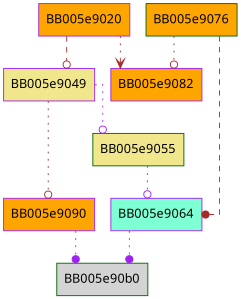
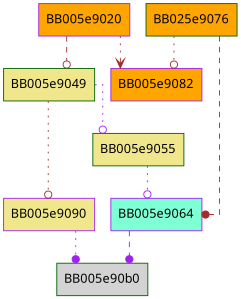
node "BB005e9076": label "BB005e9076" -> "BB025e9076"
node "BB005e9049": color purple -> darkgreen
node "BB005e9090": fillcolor orange -> khaki
edge "BB005e9064" -> "BB005e90b0": style dotted -> dashed
